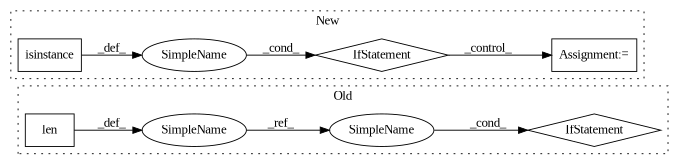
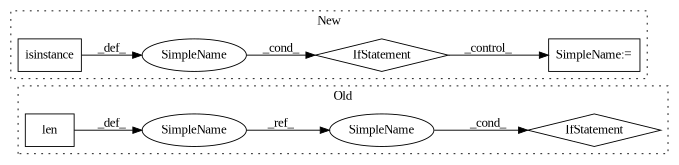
node "Assignment:=": label "Assignment:=" -> "SimpleName:="
